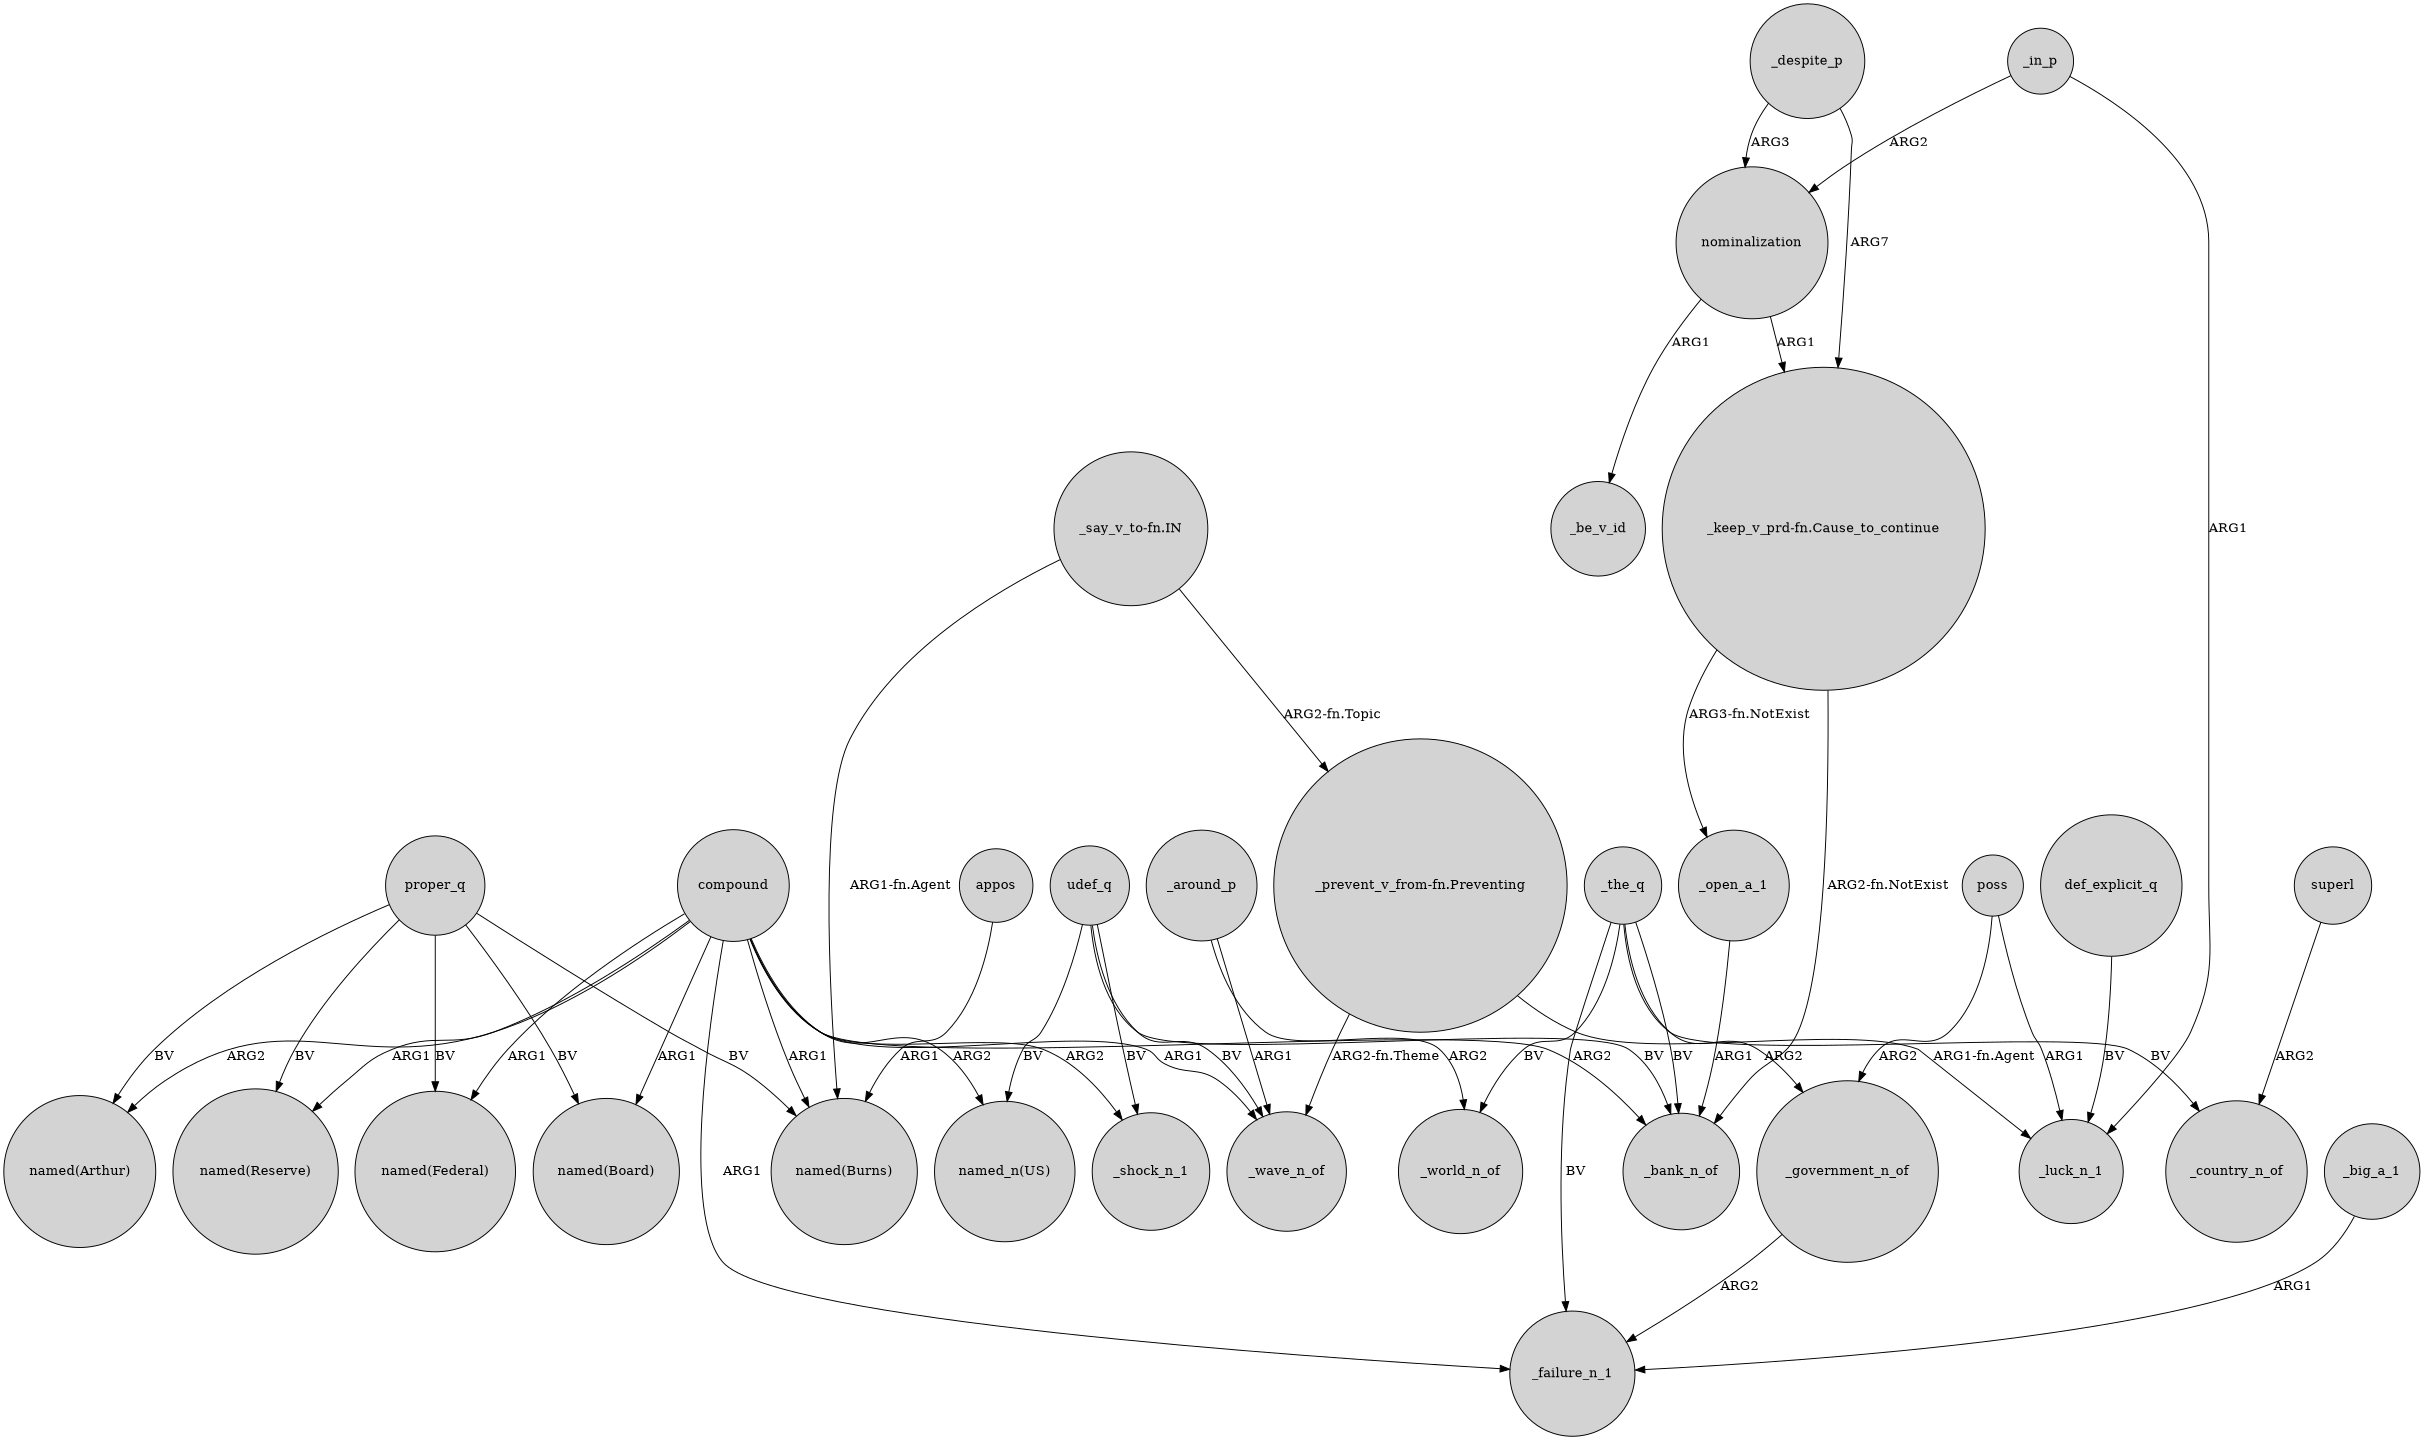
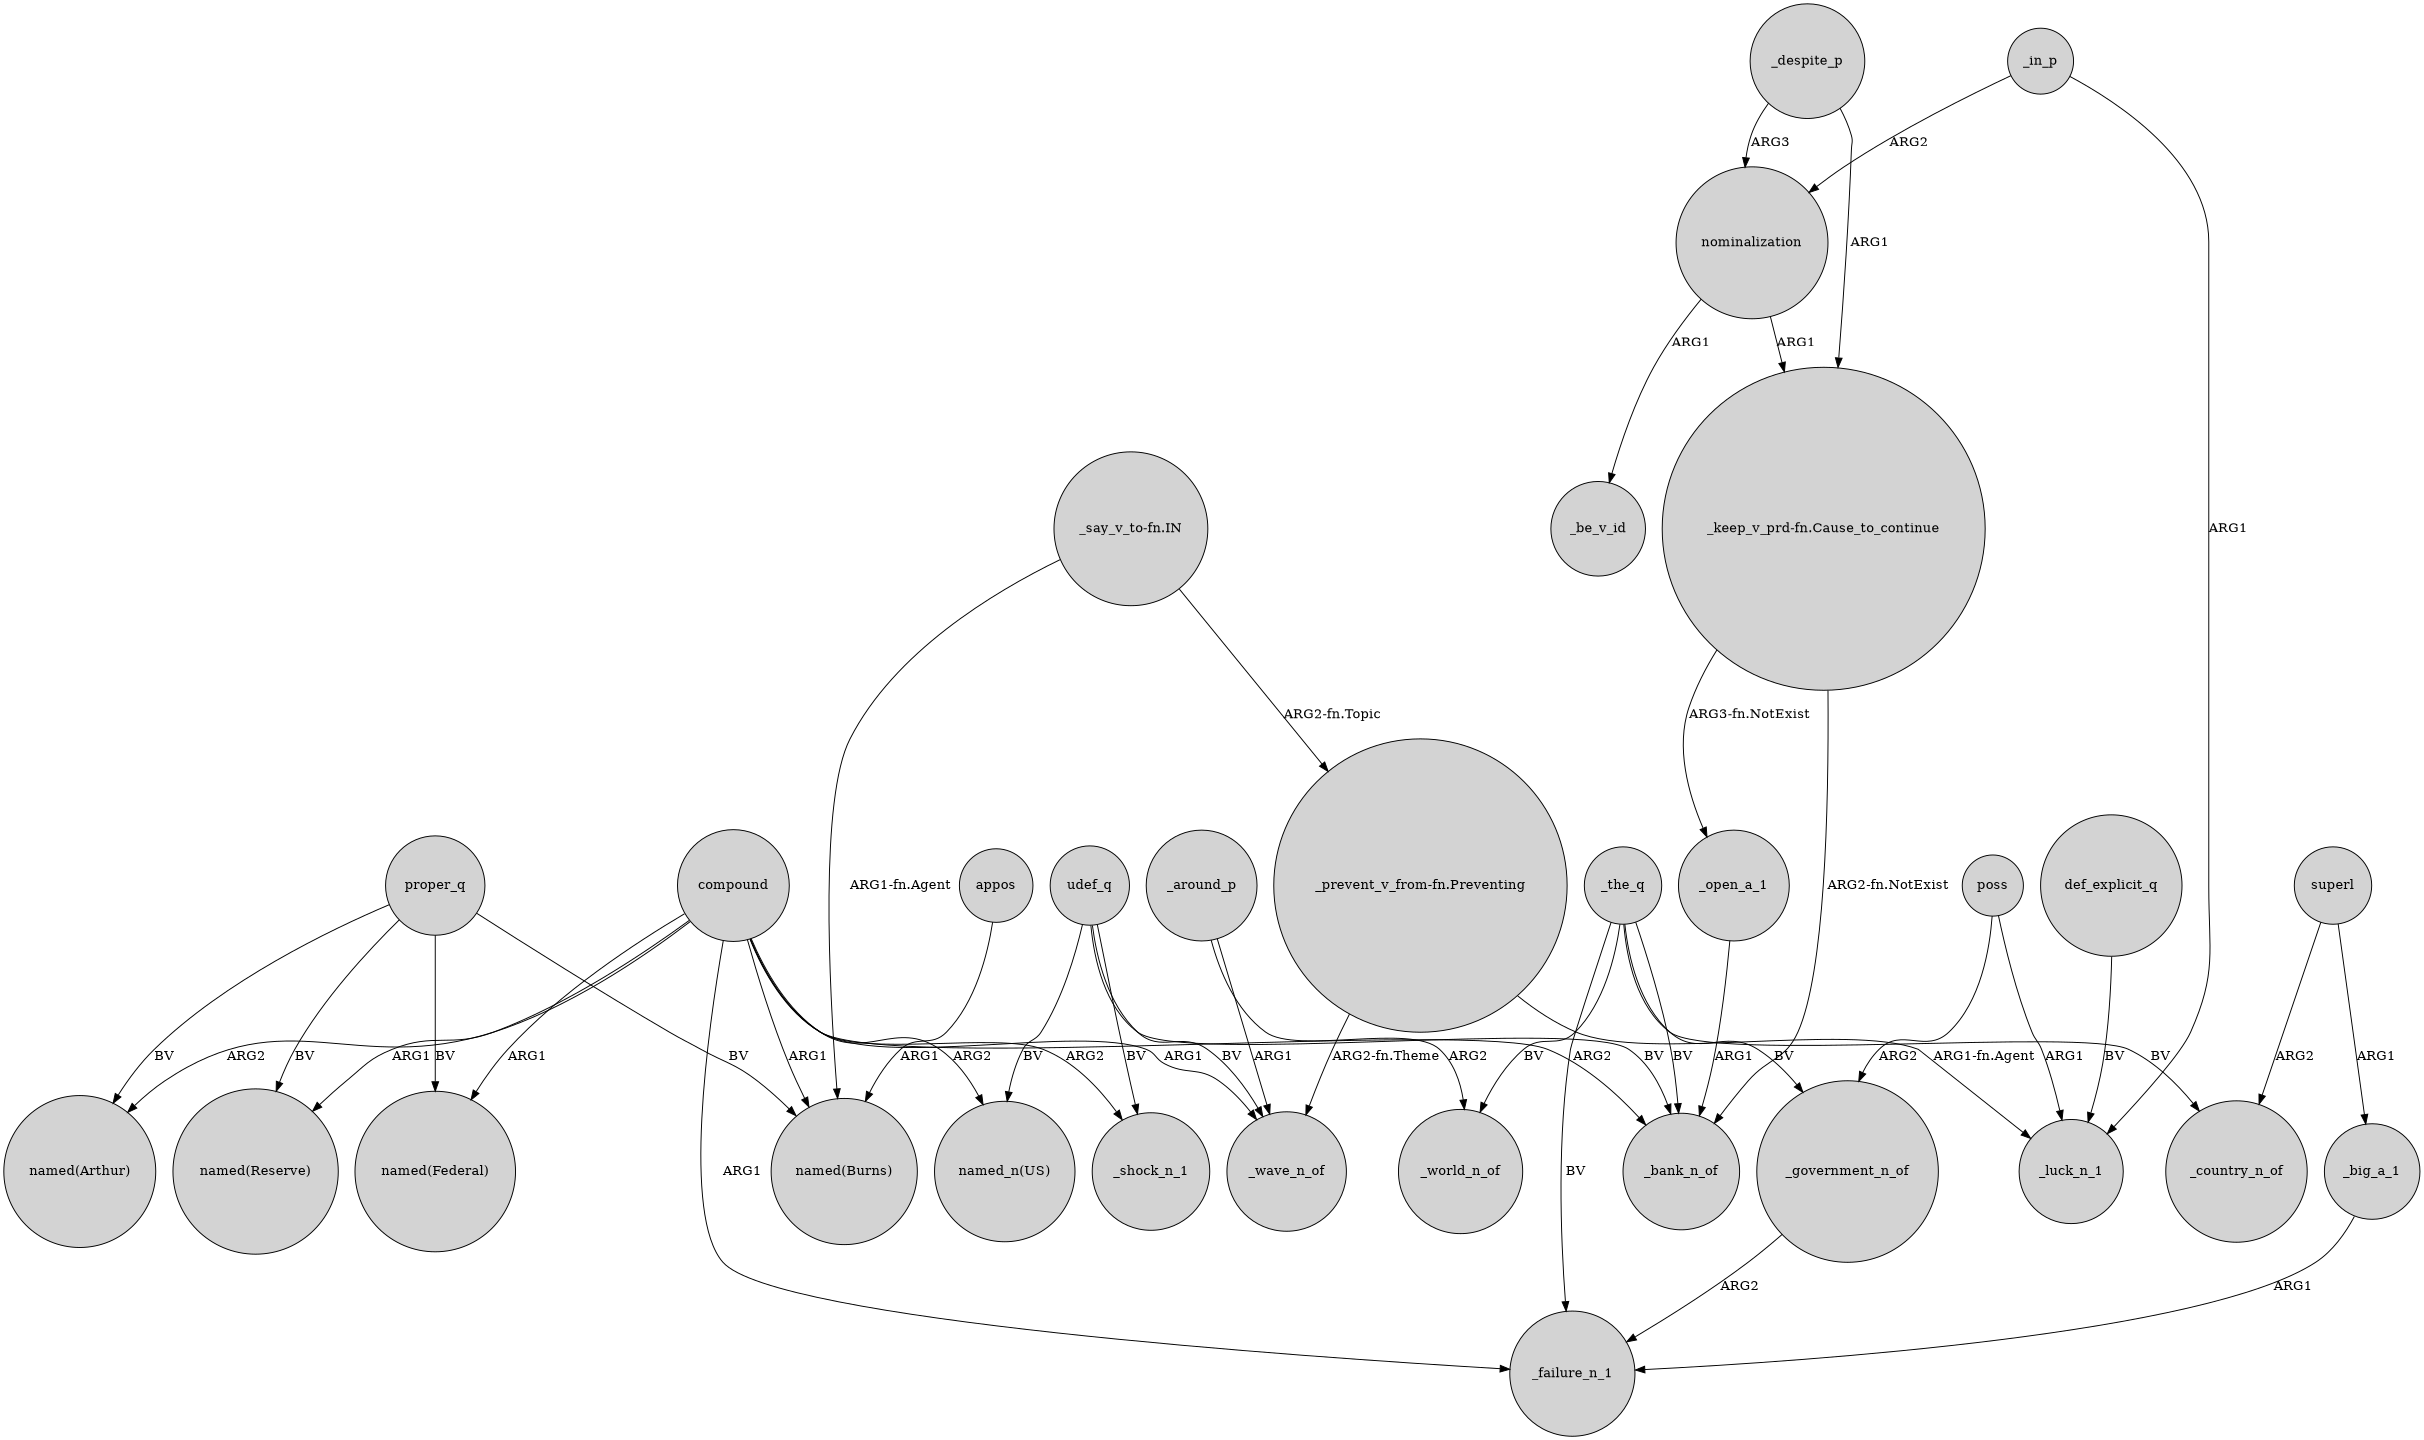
edge "_despite_p" -> "_keep_v_prd-fn.Cause_to_continue": label "ARG7" -> "ARG1"
edge "superl" -> "_big_a_1": added, label "ARG1"
edge "_the_q" -> "_government_n_of": label "ARG2" -> "BV"
node "named(Board)": removed
